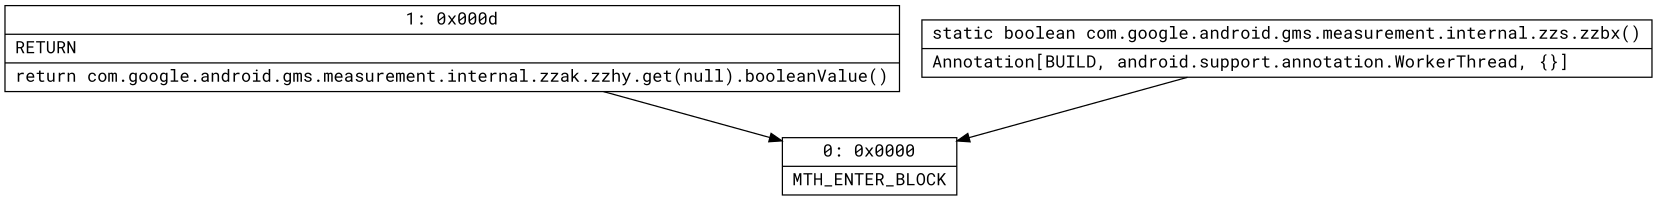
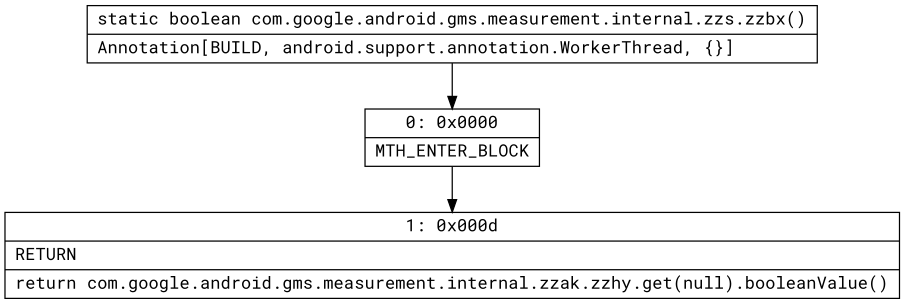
edge "1: 0x000d" -> "0: 0x0000": reversed
